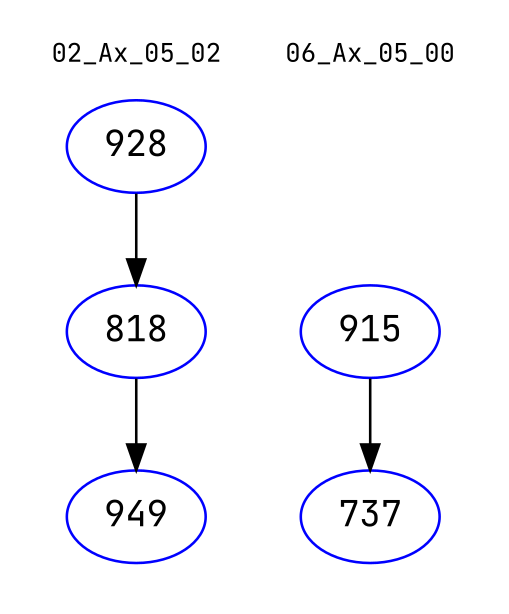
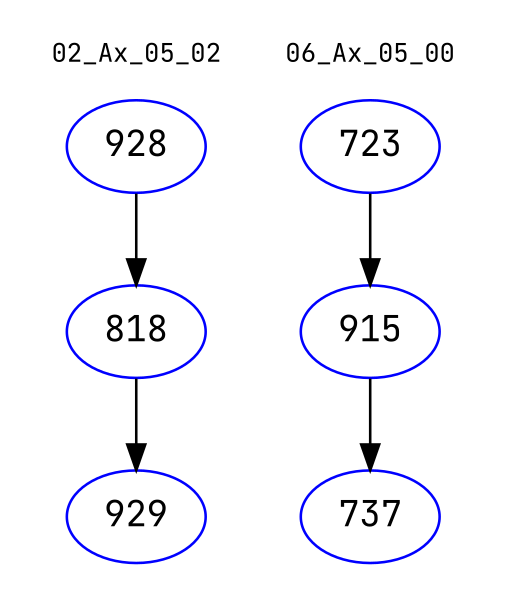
node "723": added
node "949": label "949" -> "929"
